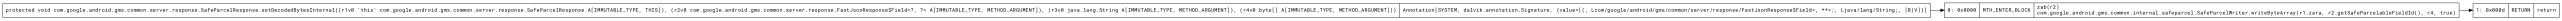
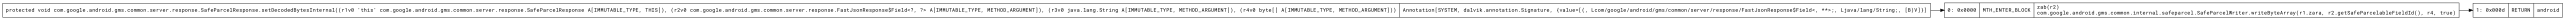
node "1: 0x000d": text "return" -> "android"
